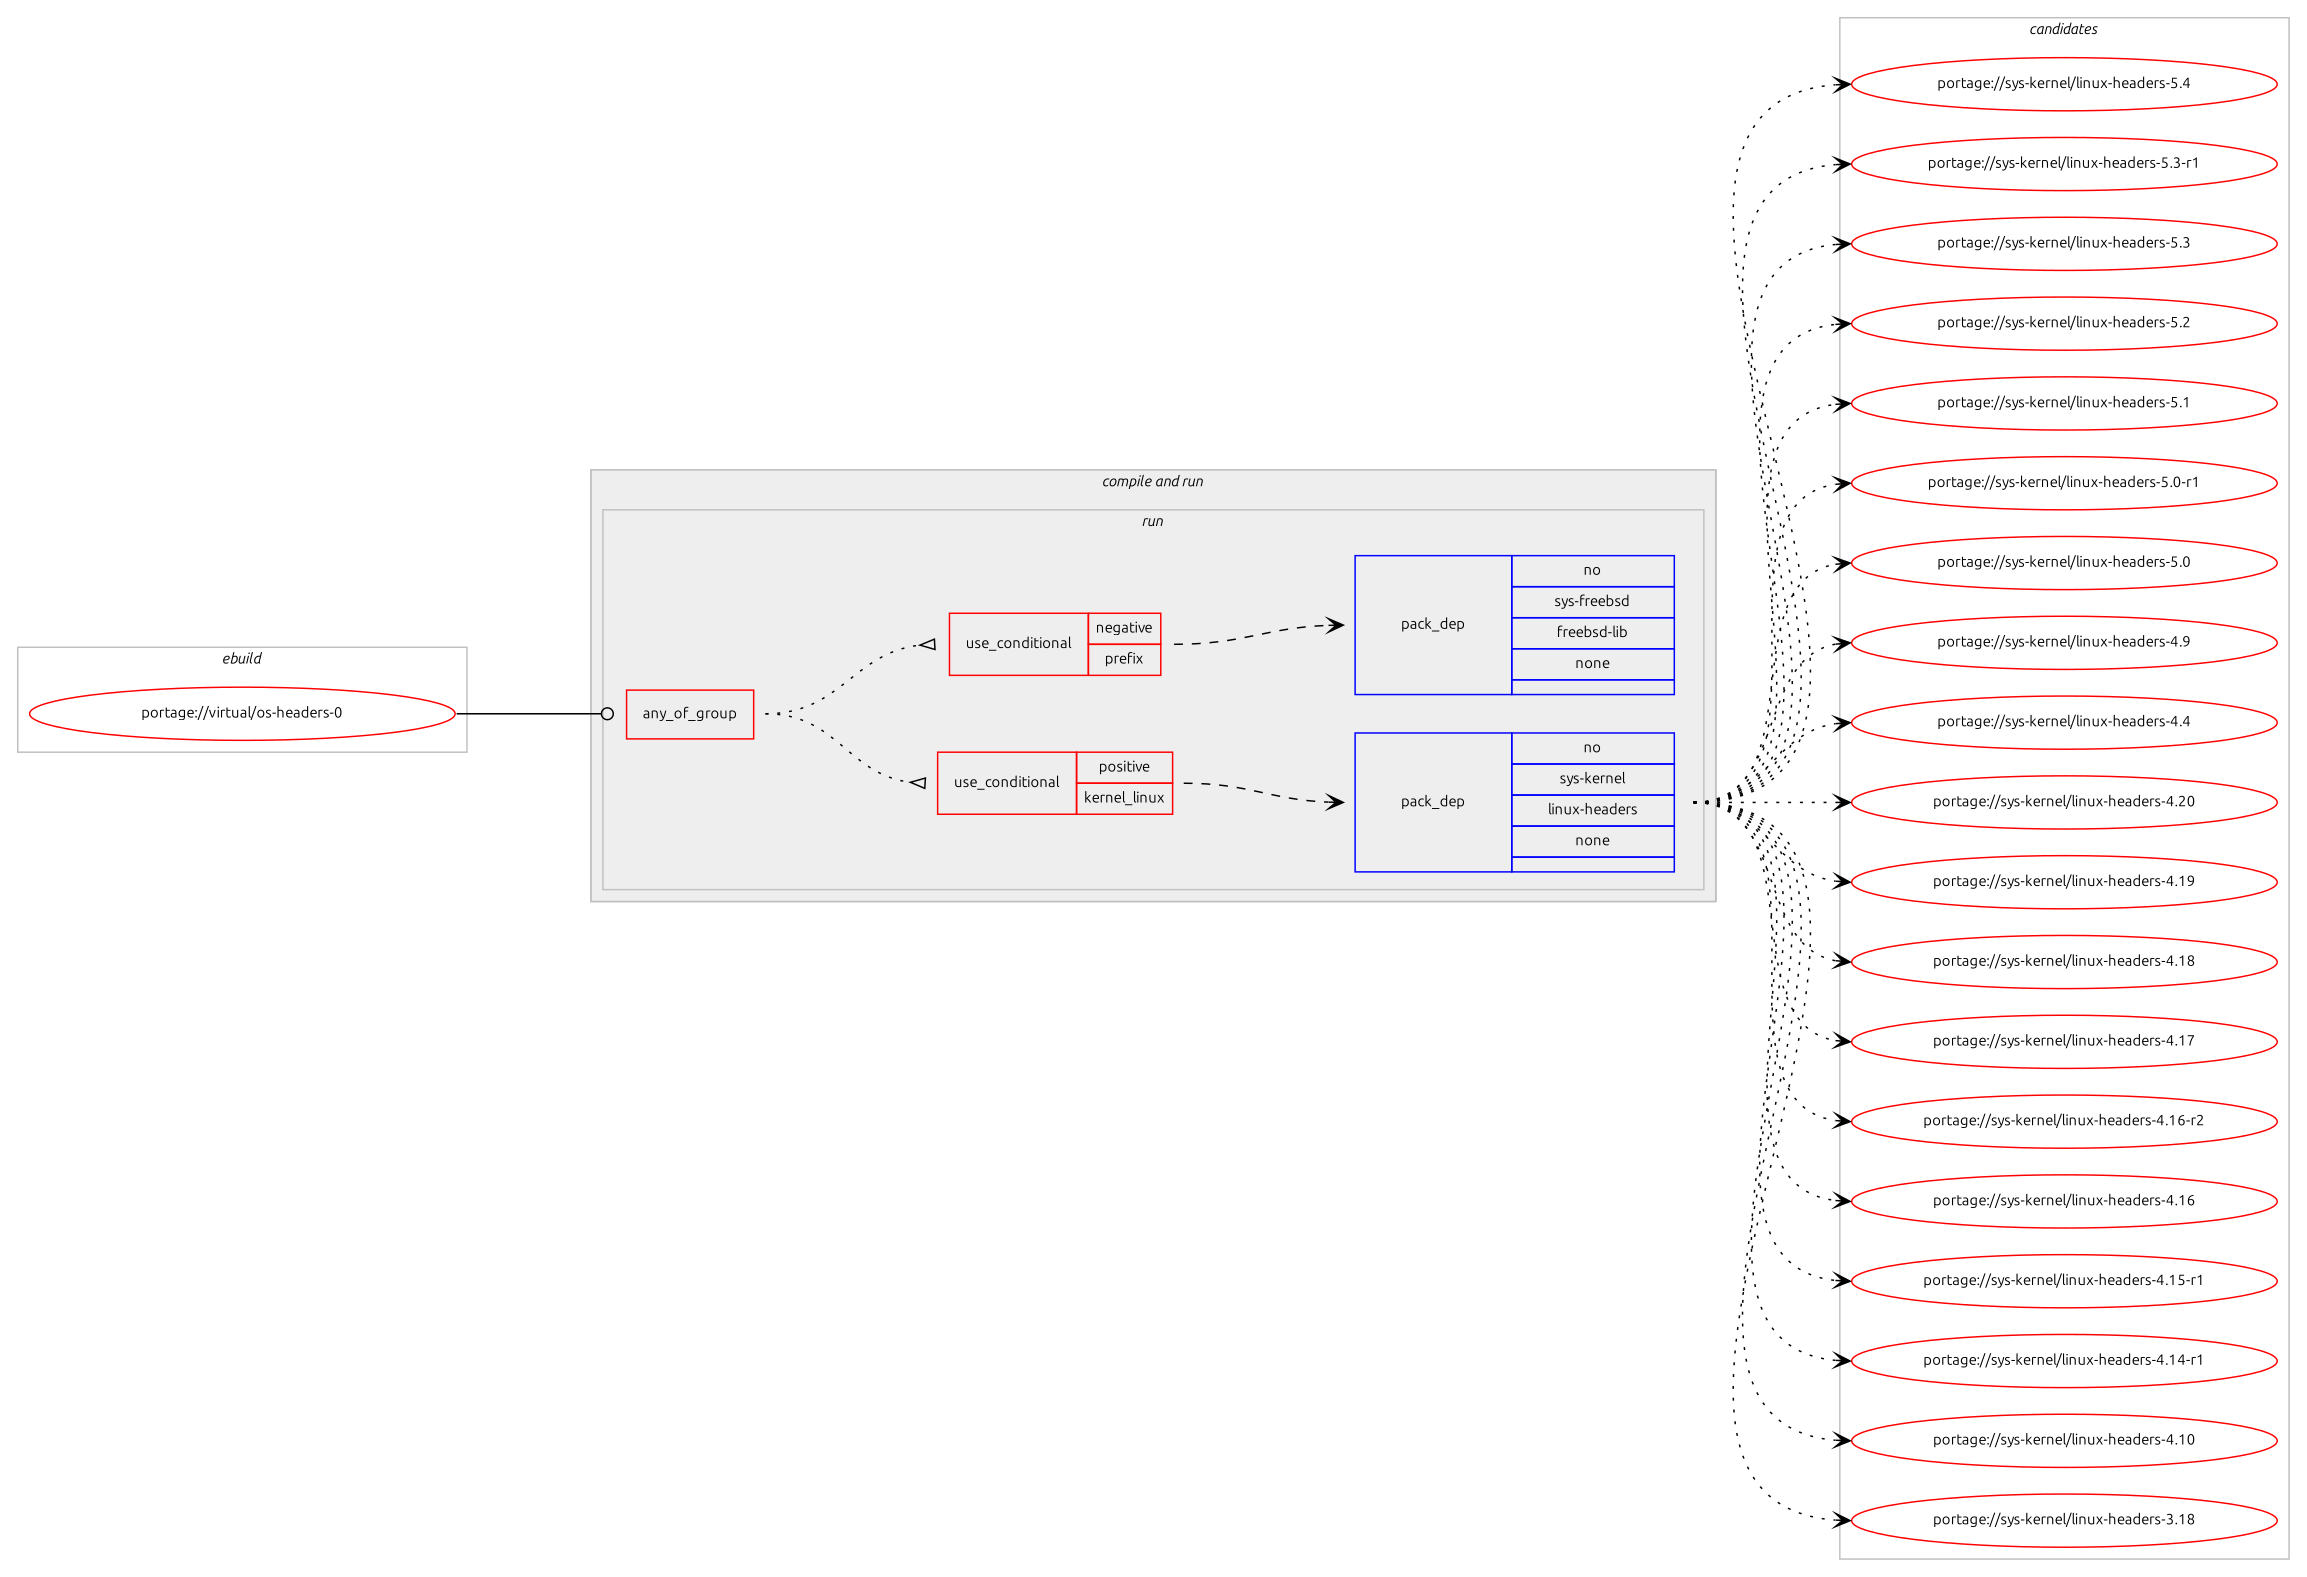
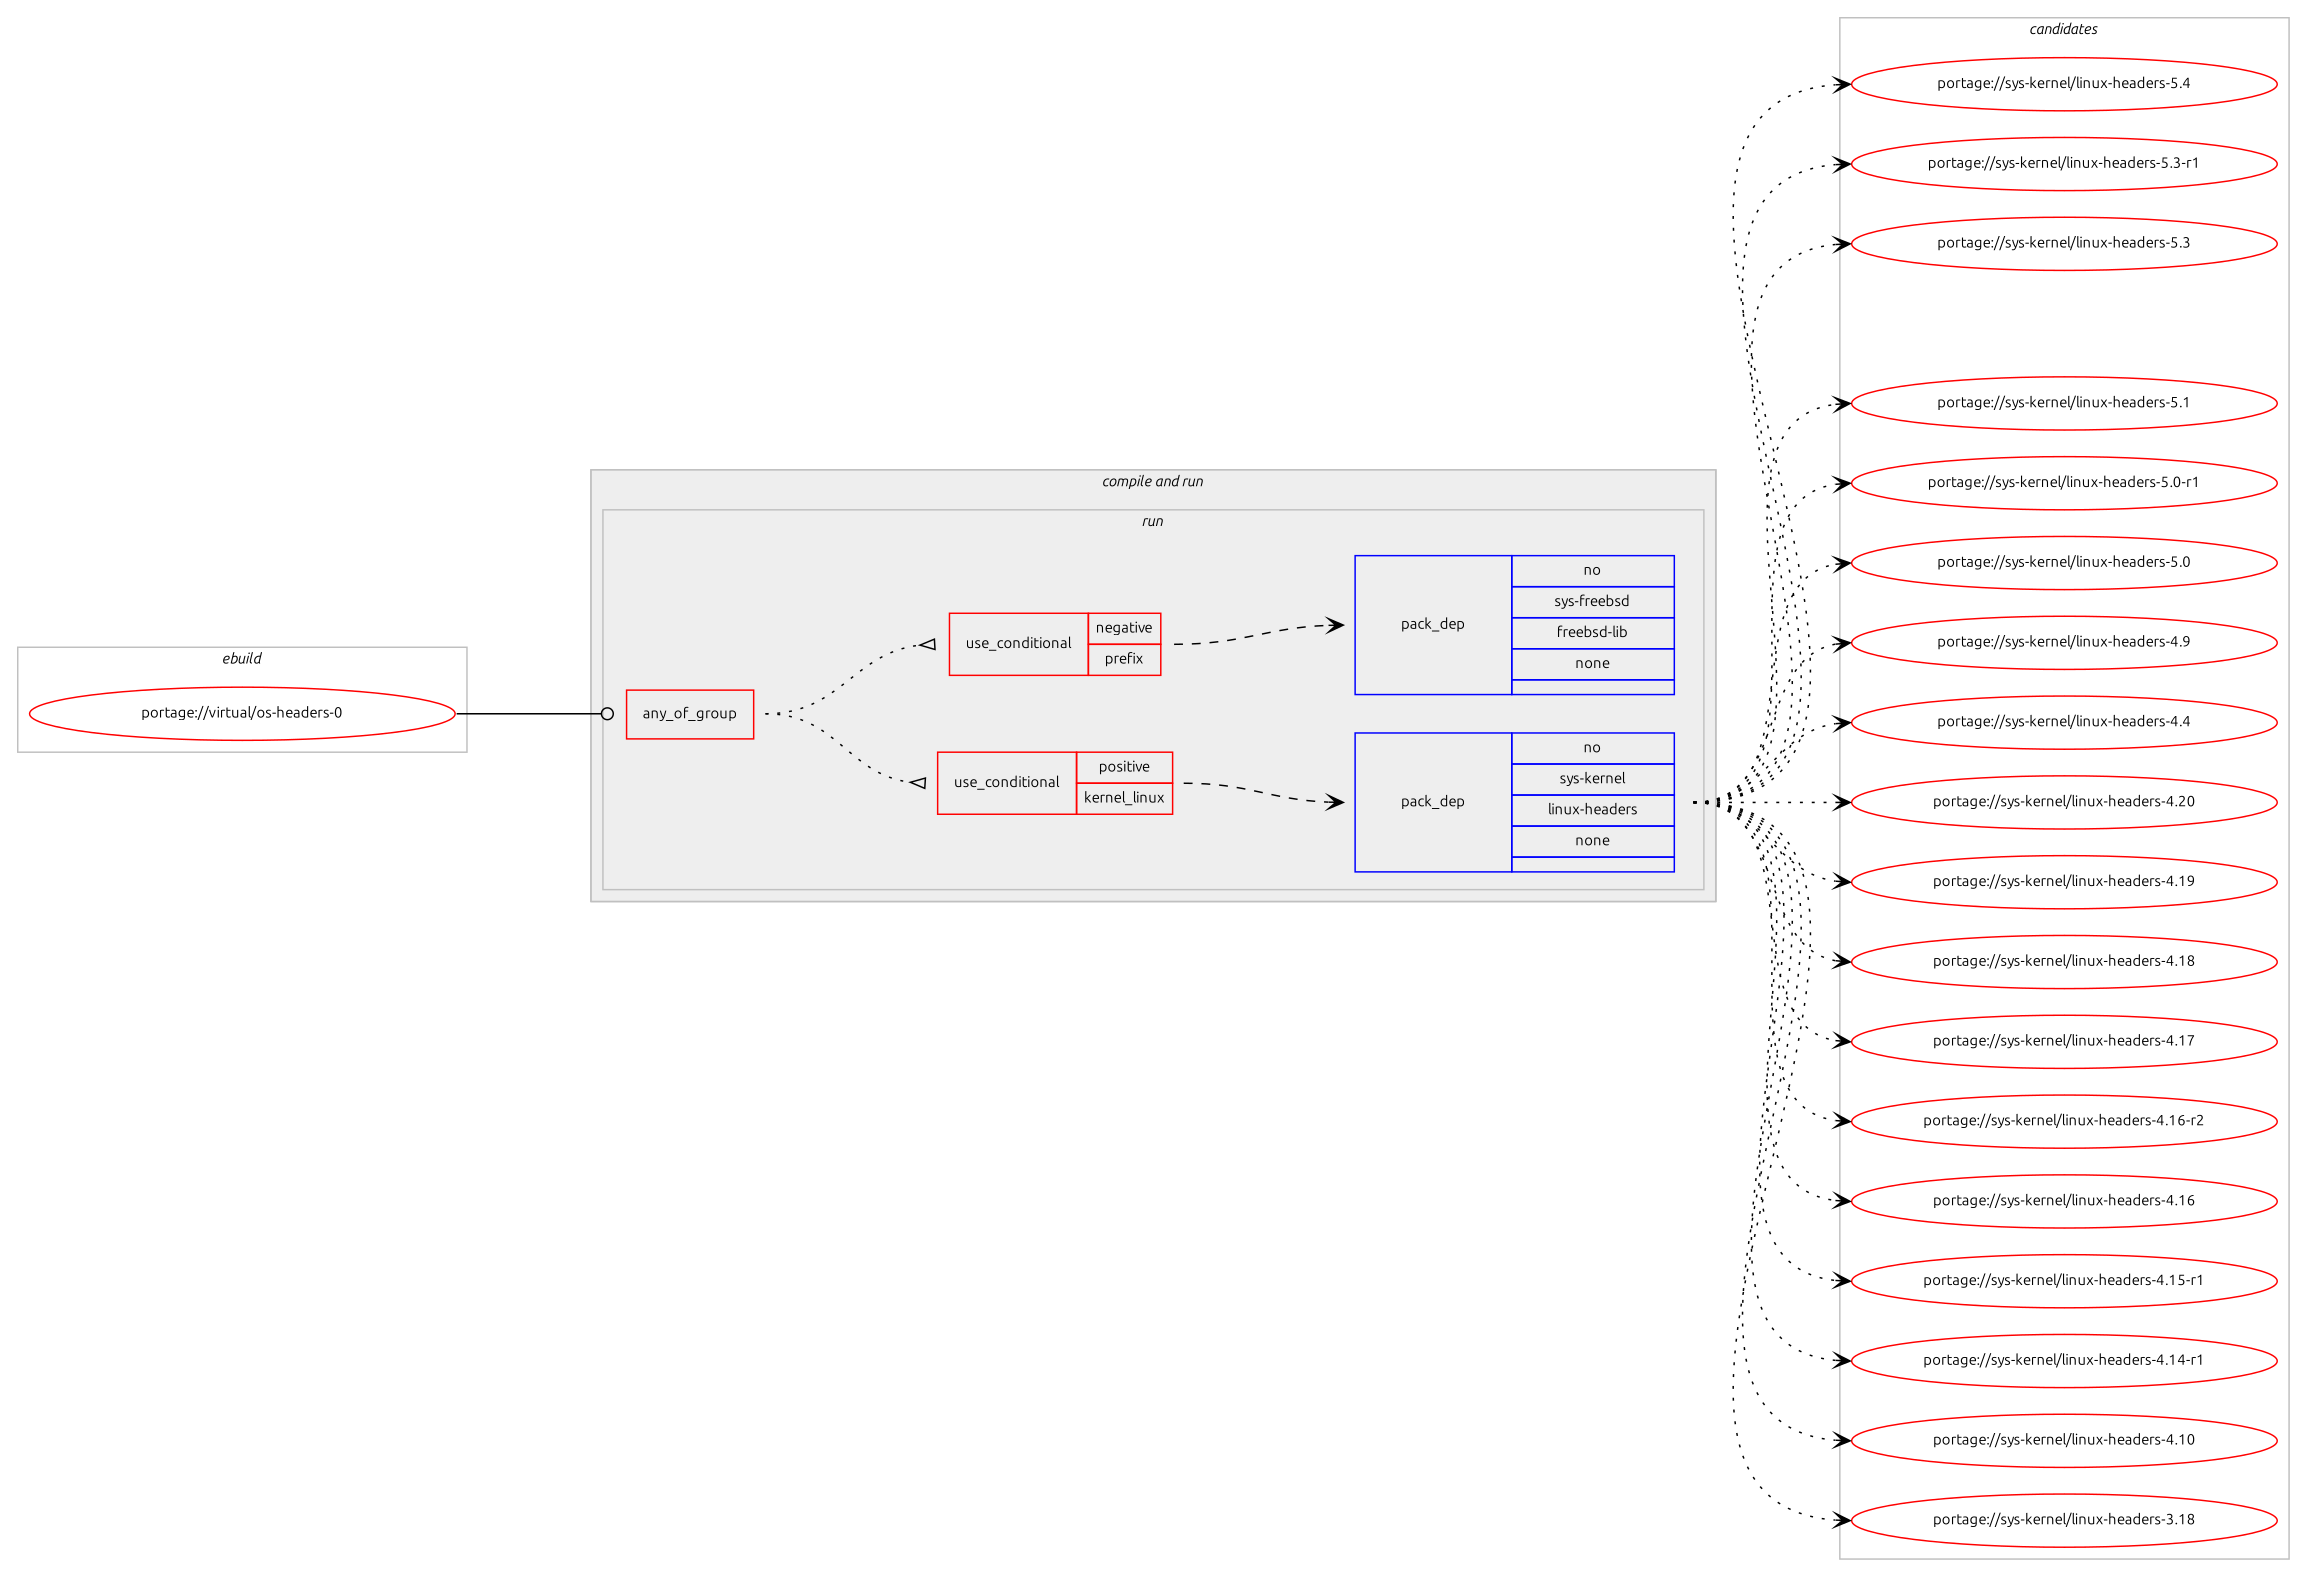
node "portage://sys-kernel/linux-headers-5.2": removed
